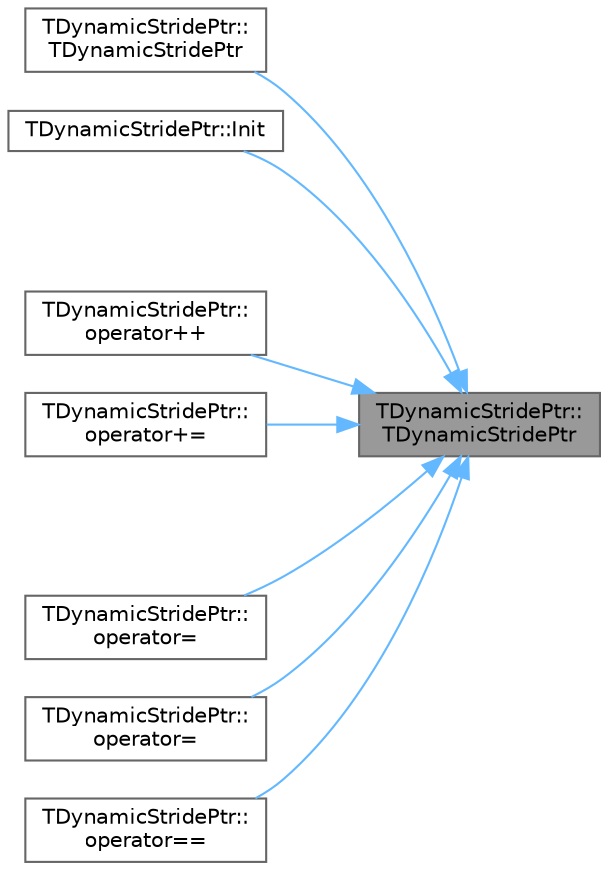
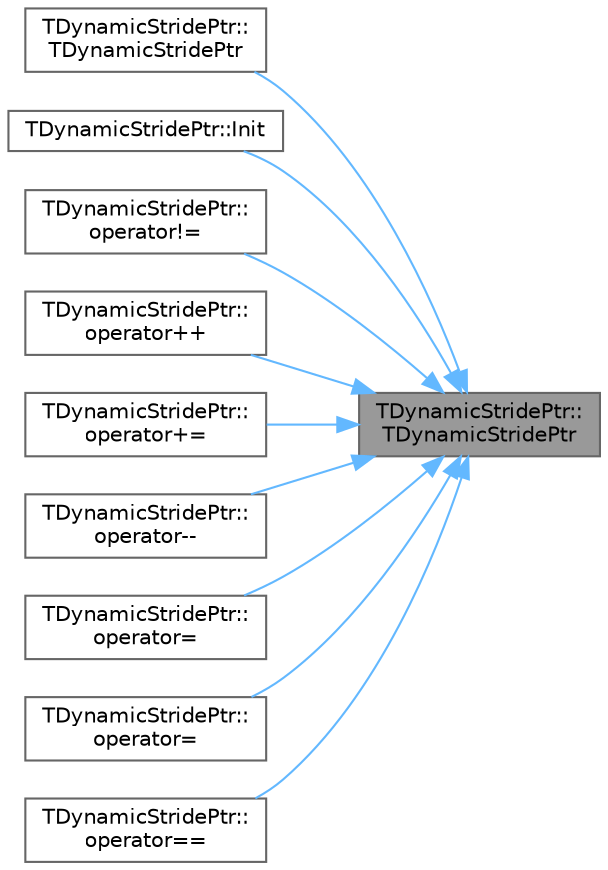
node "TDynamicStridePtr:: operator!=": added
node "TDynamicStridePtr:: operator--": added
